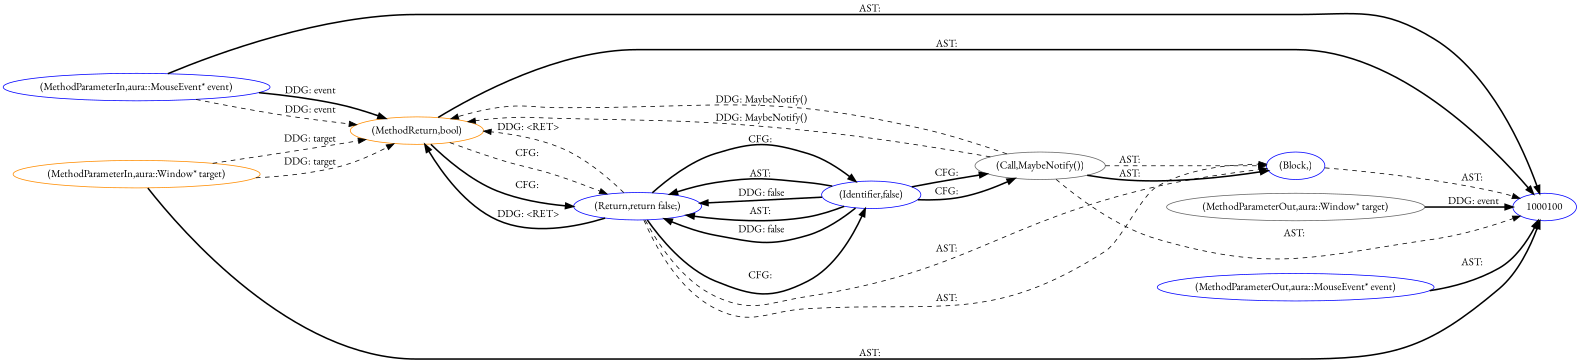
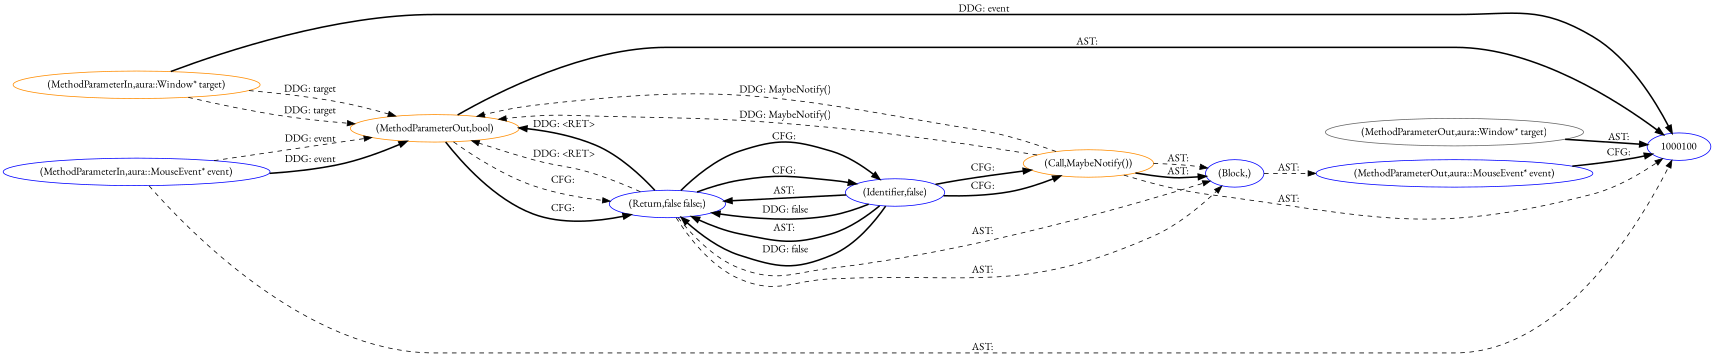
edge "(MethodParameterIn,aura::MouseEvent* event)" -> "1000100": style bold -> dashed
node "(MethodReturn,bool)": label "(MethodReturn,bool)" -> "(MethodParameterOut,bool)"
node "(Call,MaybeNotify())": color gray40 -> darkorange
edge "(Block,)" -> "1000100": now "(Block,)" -> "(MethodParameterOut,aura::MouseEvent* event)"
edge "(MethodParameterOut,aura::Window* target)" -> "1000100": label "DDG: event" -> "AST: "
node "(Return,return false;)": label "(Return,return false;)" -> "(Return,false false;)"
edge "(MethodParameterOut,aura::MouseEvent* event)" -> "1000100": label "AST: " -> "CFG: "
edge "(MethodParameterIn,aura::Window* target)" -> "1000100": label "AST: " -> "DDG: event"
